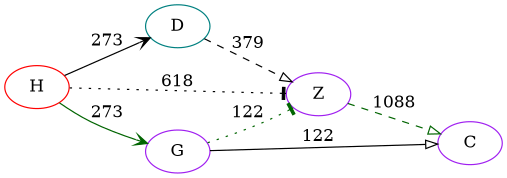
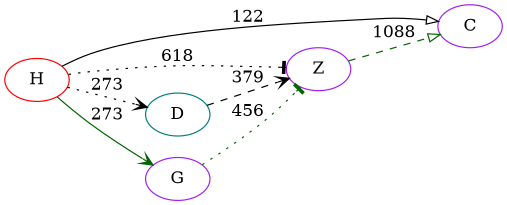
edge "D" -> "Z": arrowhead onormal -> vee
edge "H" -> "D": style solid -> dotted
edge "G" -> "Z": label "122" -> "456"
edge "G" -> "C": now "H" -> "C"
